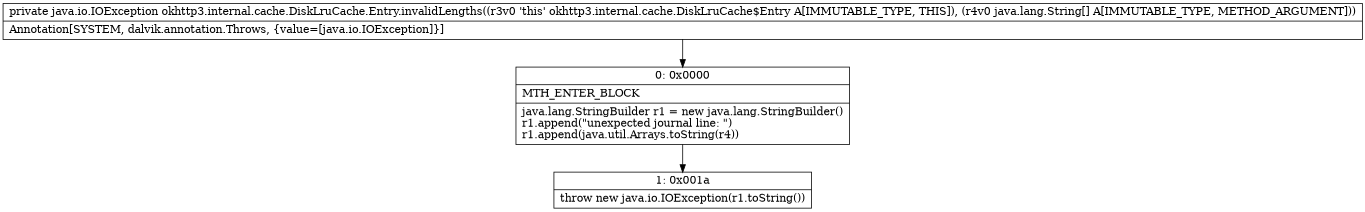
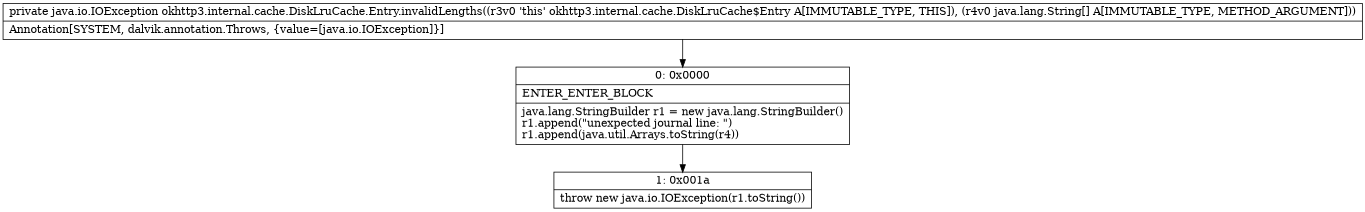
node "0: 0x0000": text "MTH_ENTER_BLOCK" -> "ENTER_ENTER_BLOCK"
